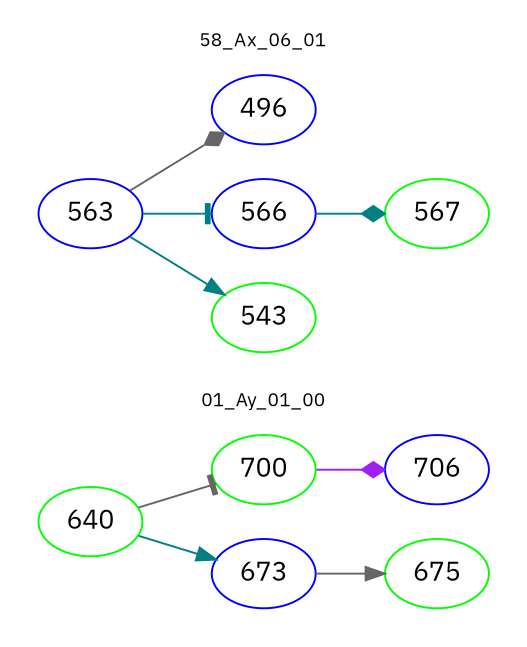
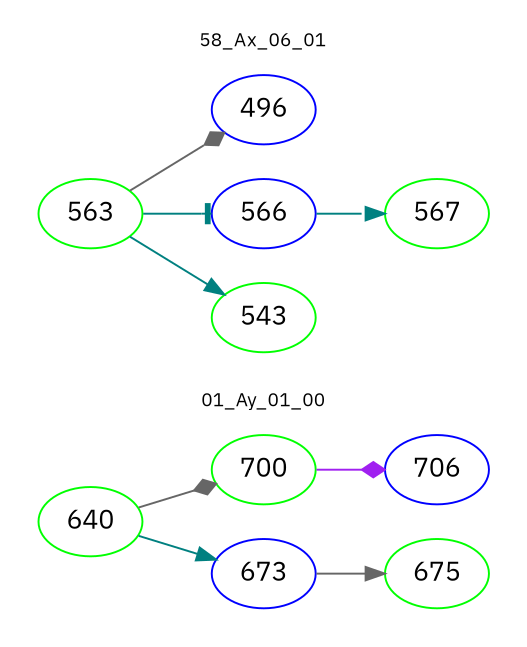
node "563": color blue -> green
edge "566" -> "567": arrowhead diamond -> normal
edge "640" -> "700": arrowhead tee -> diamond
